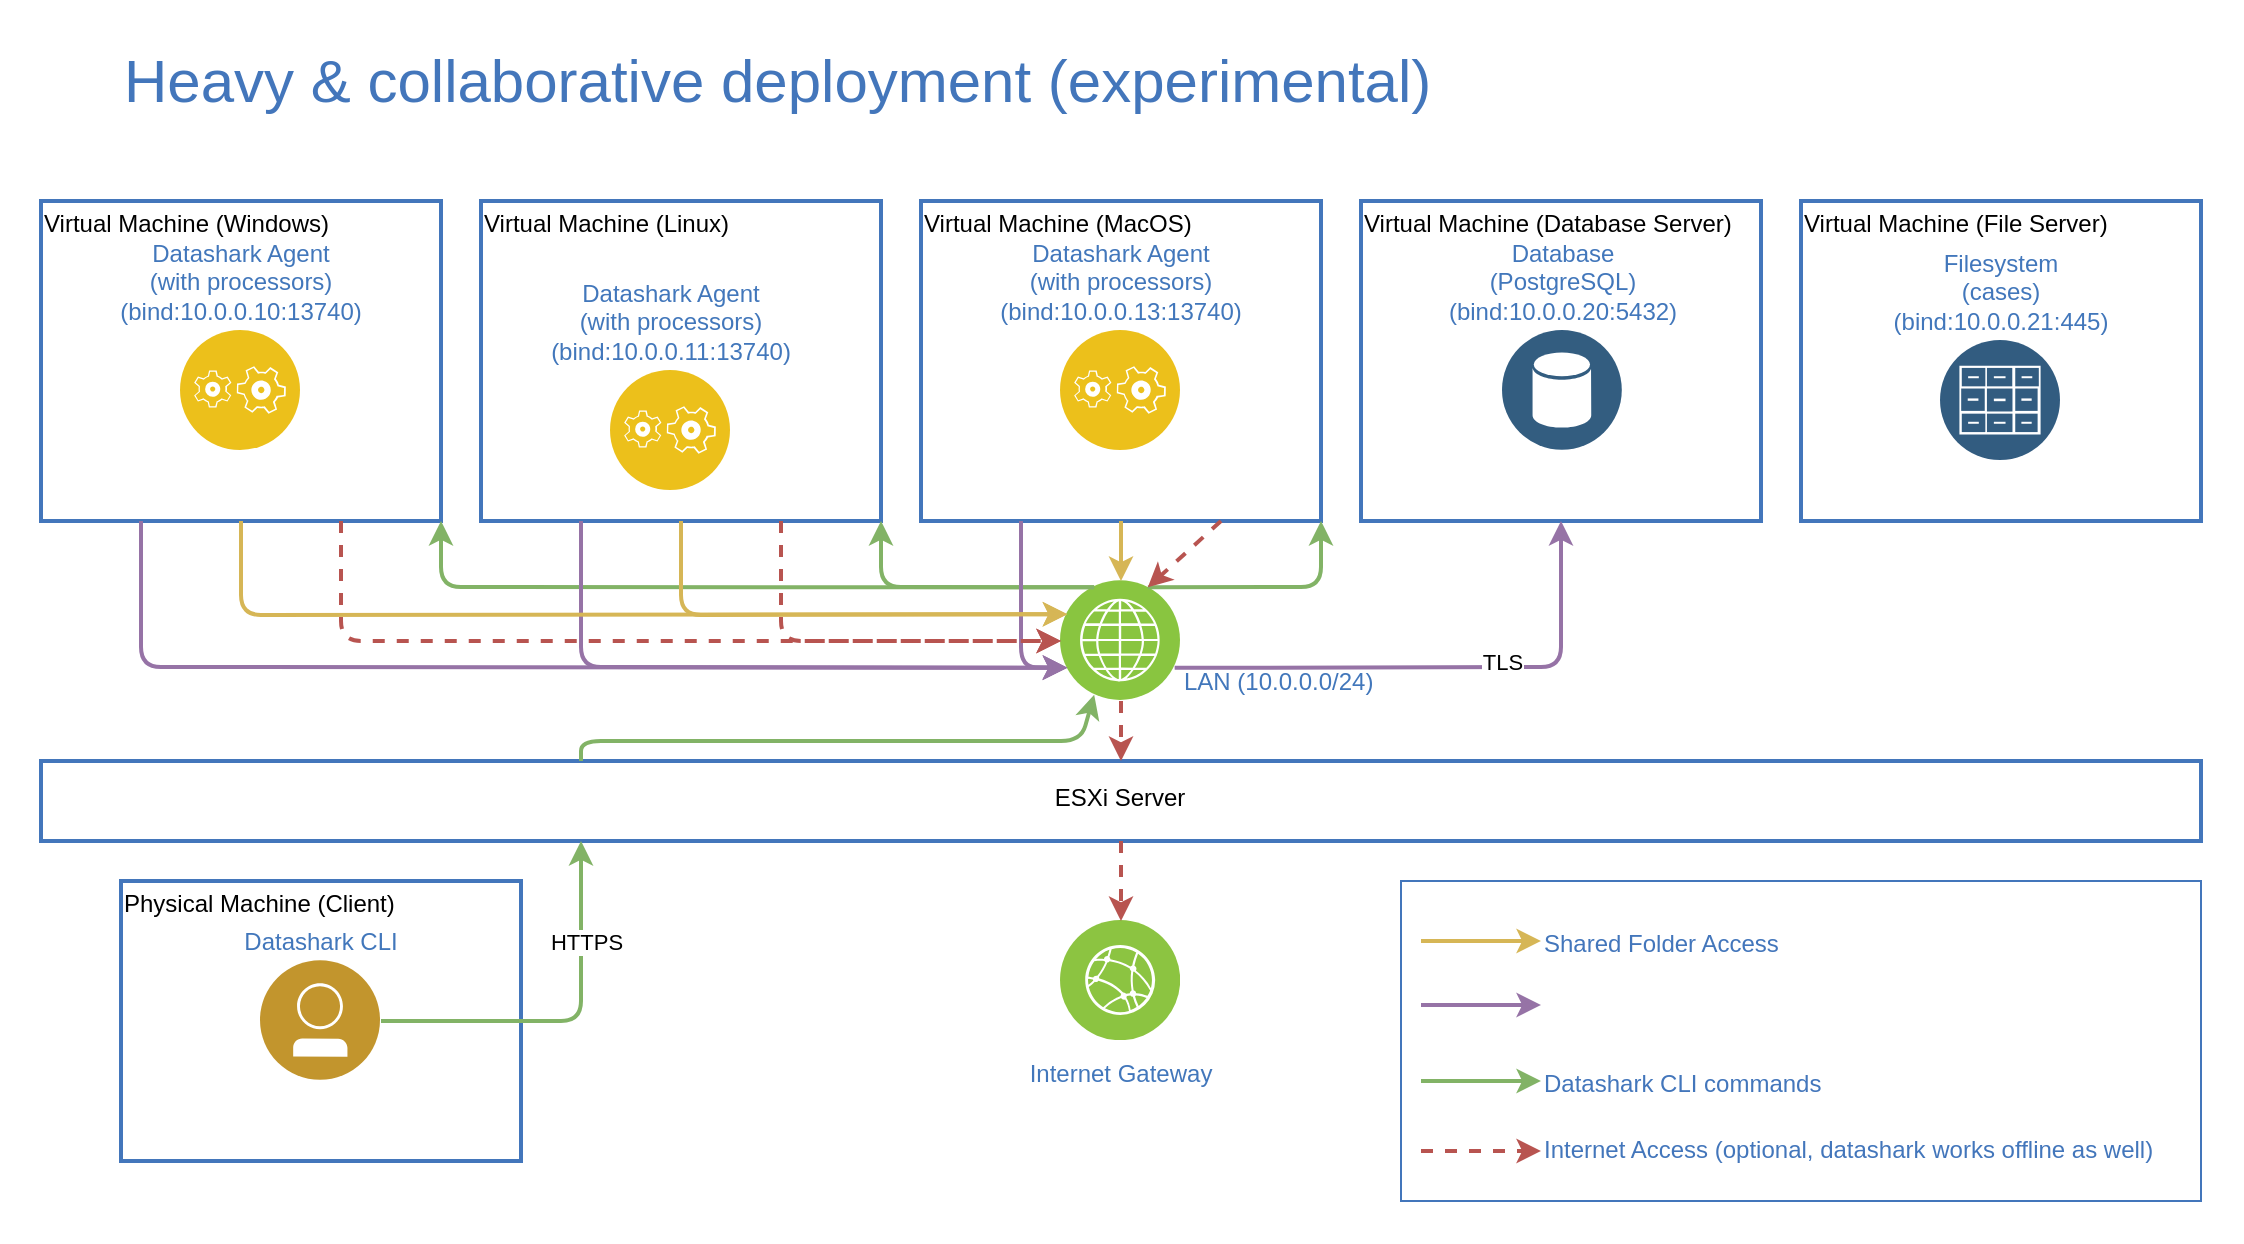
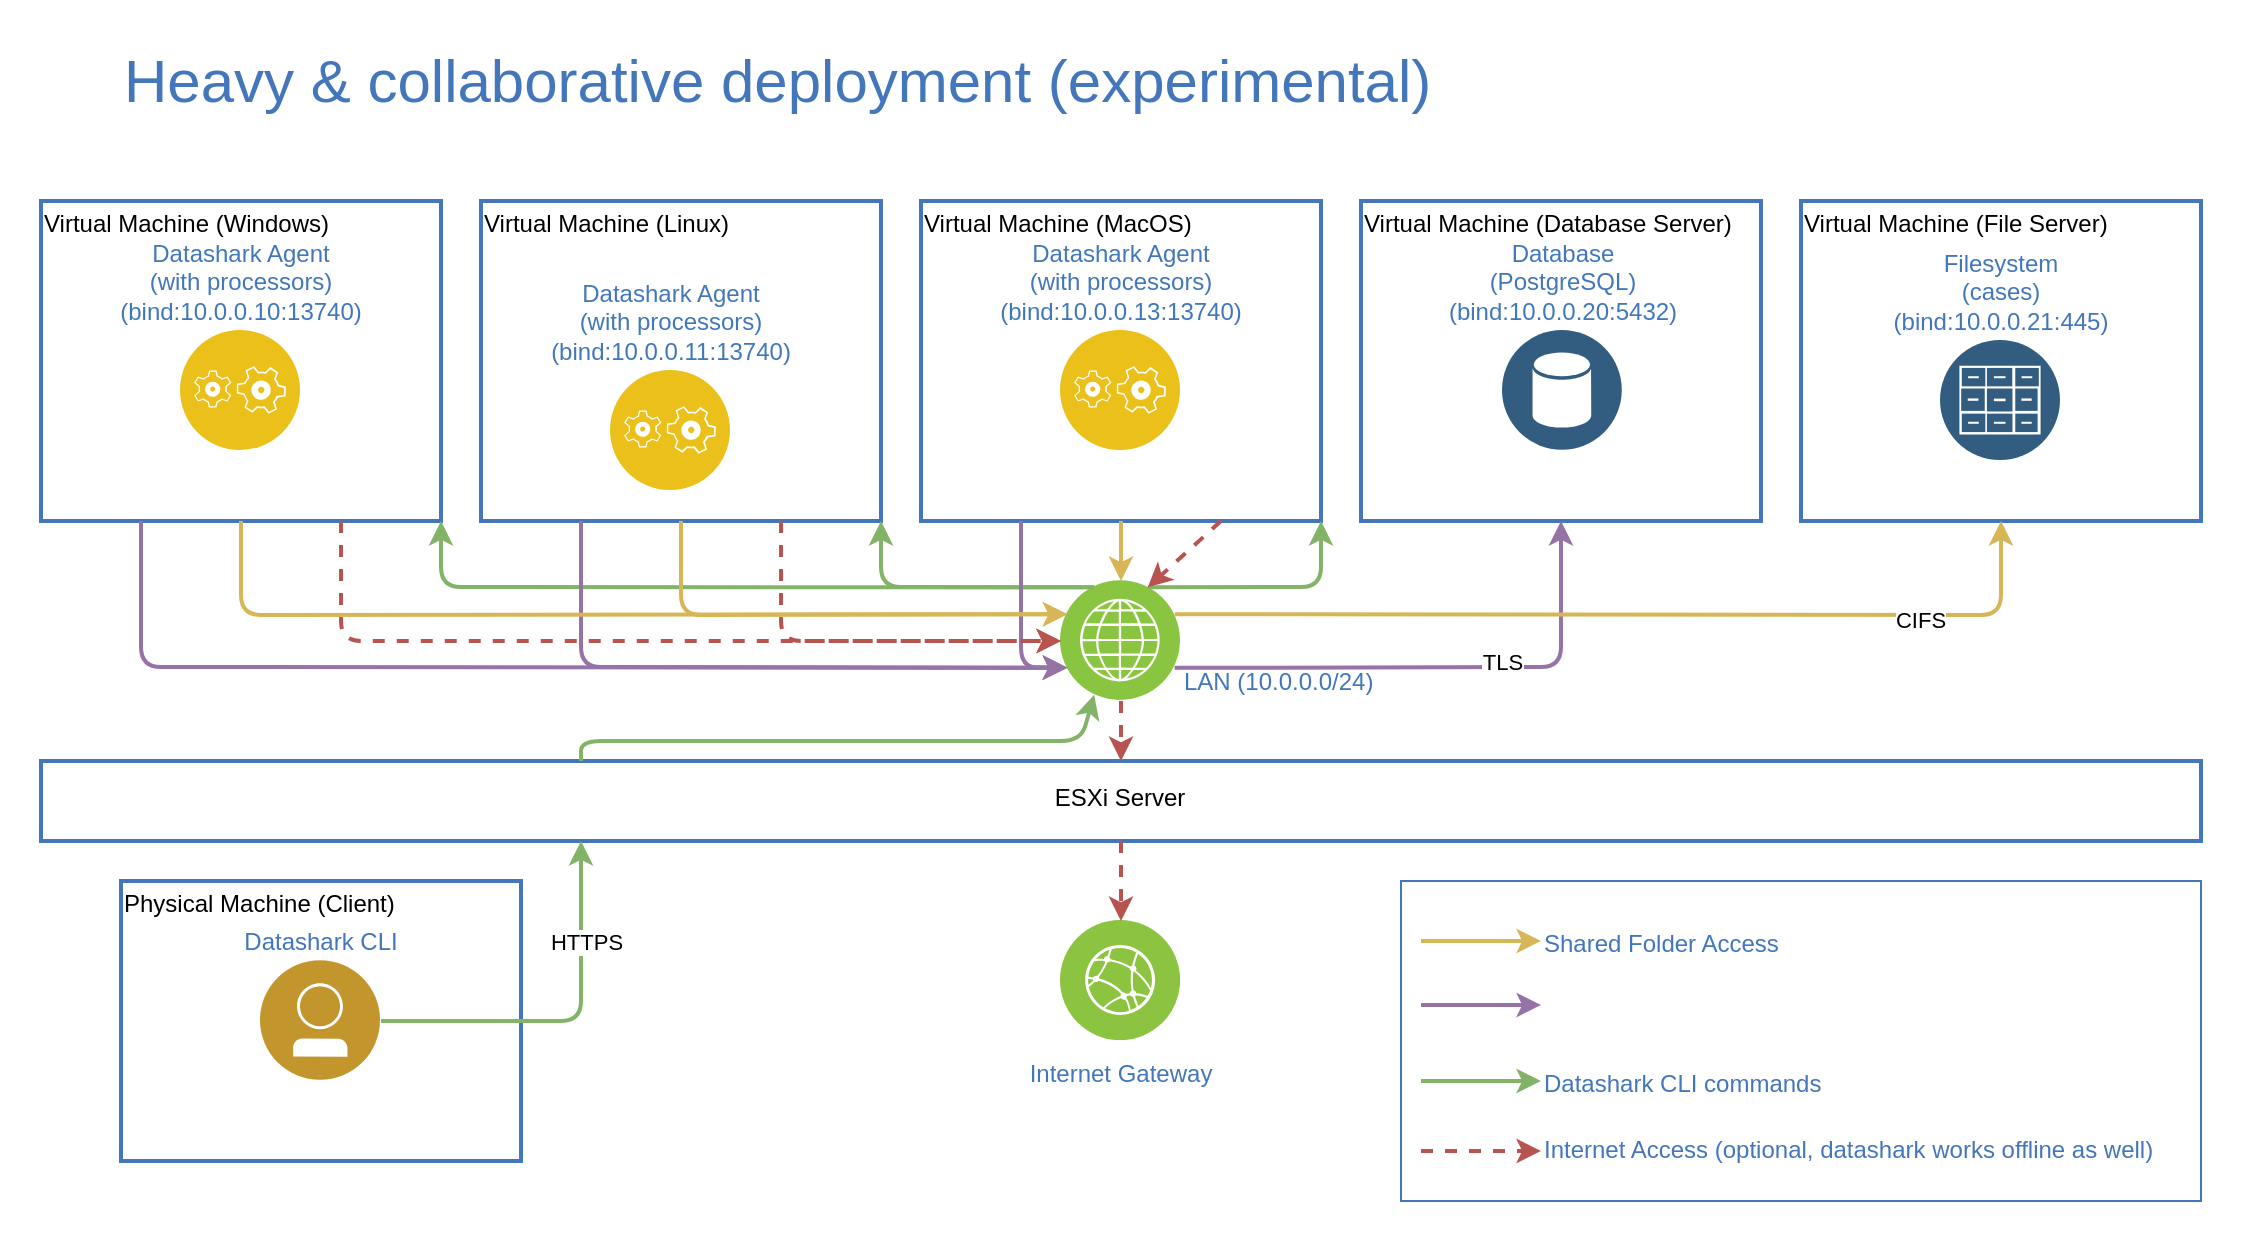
edge "LAN (10.0.0.0/24)" -> "Virtual Machine (File Server)": added, label "CIFS"
